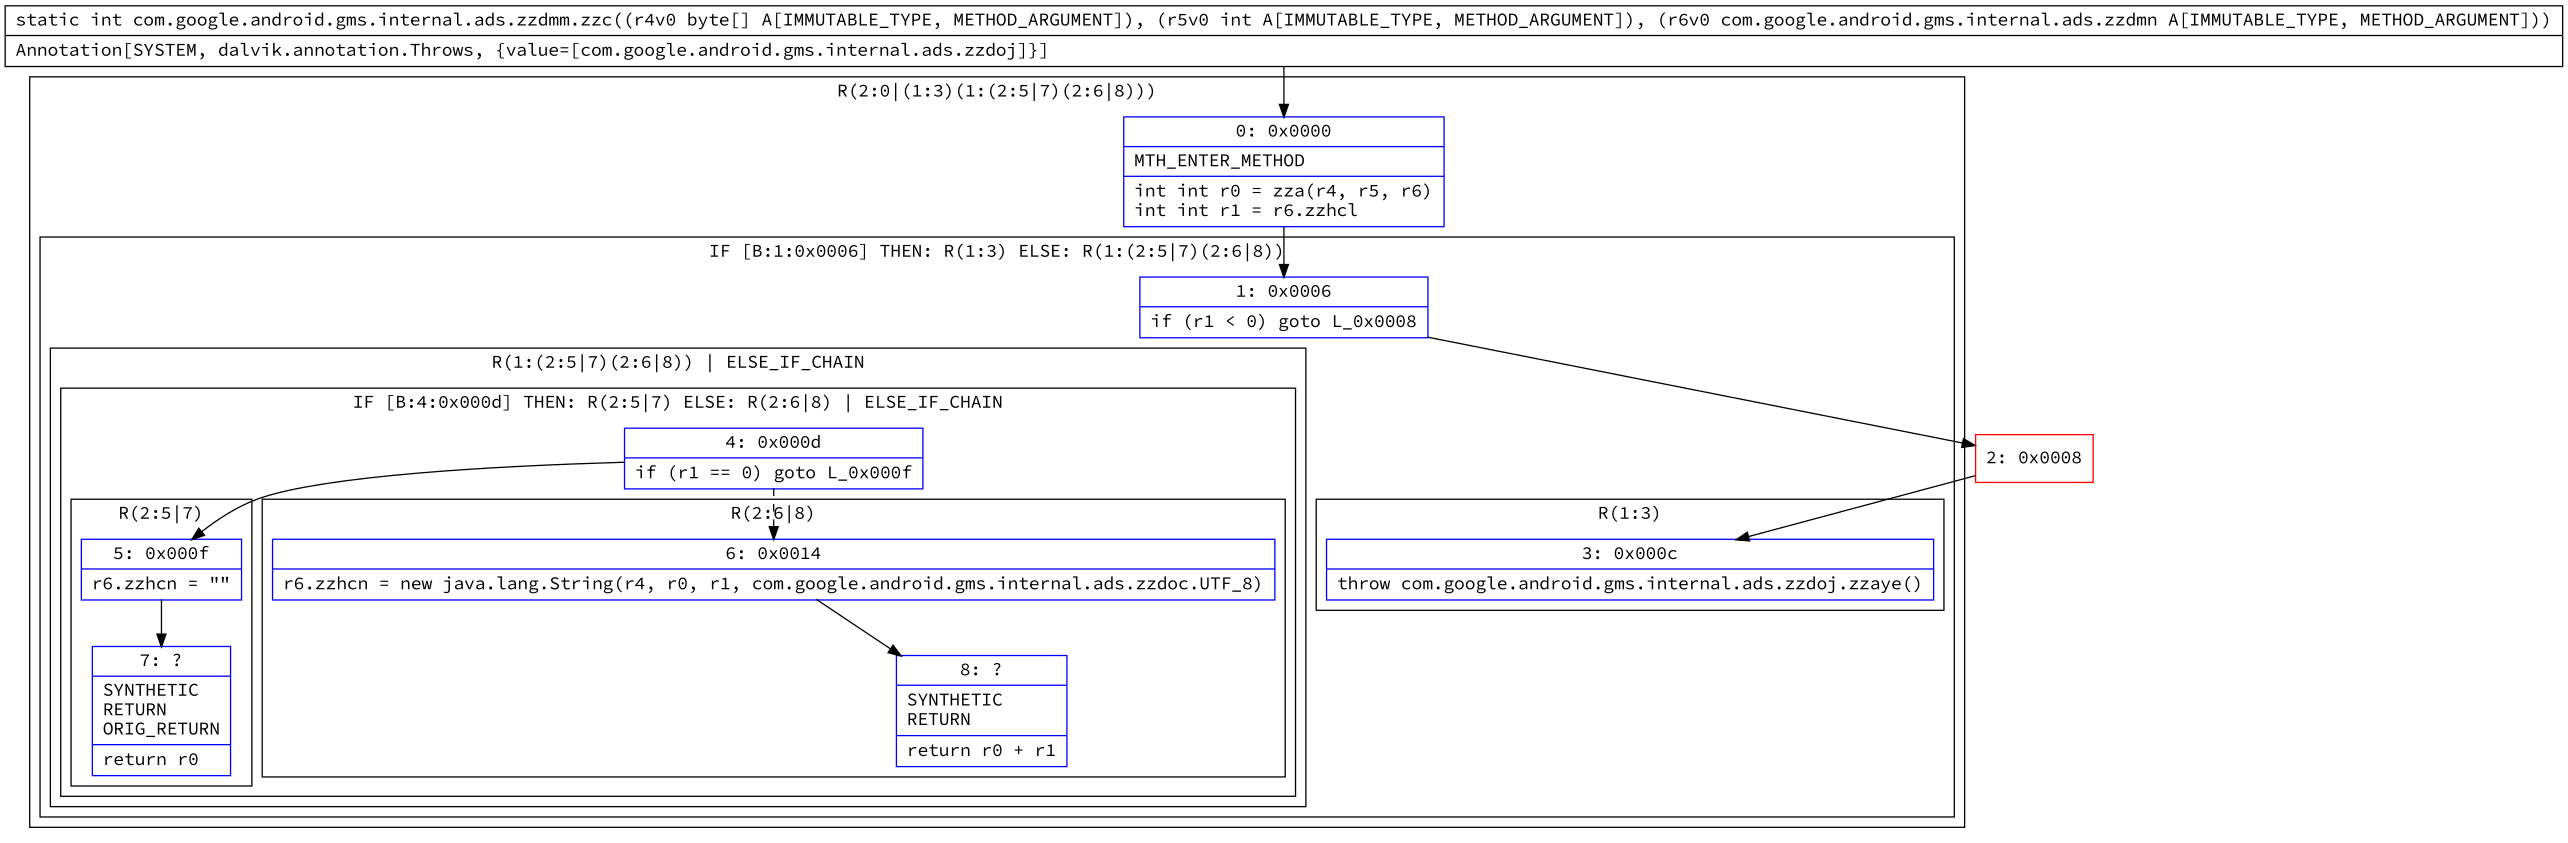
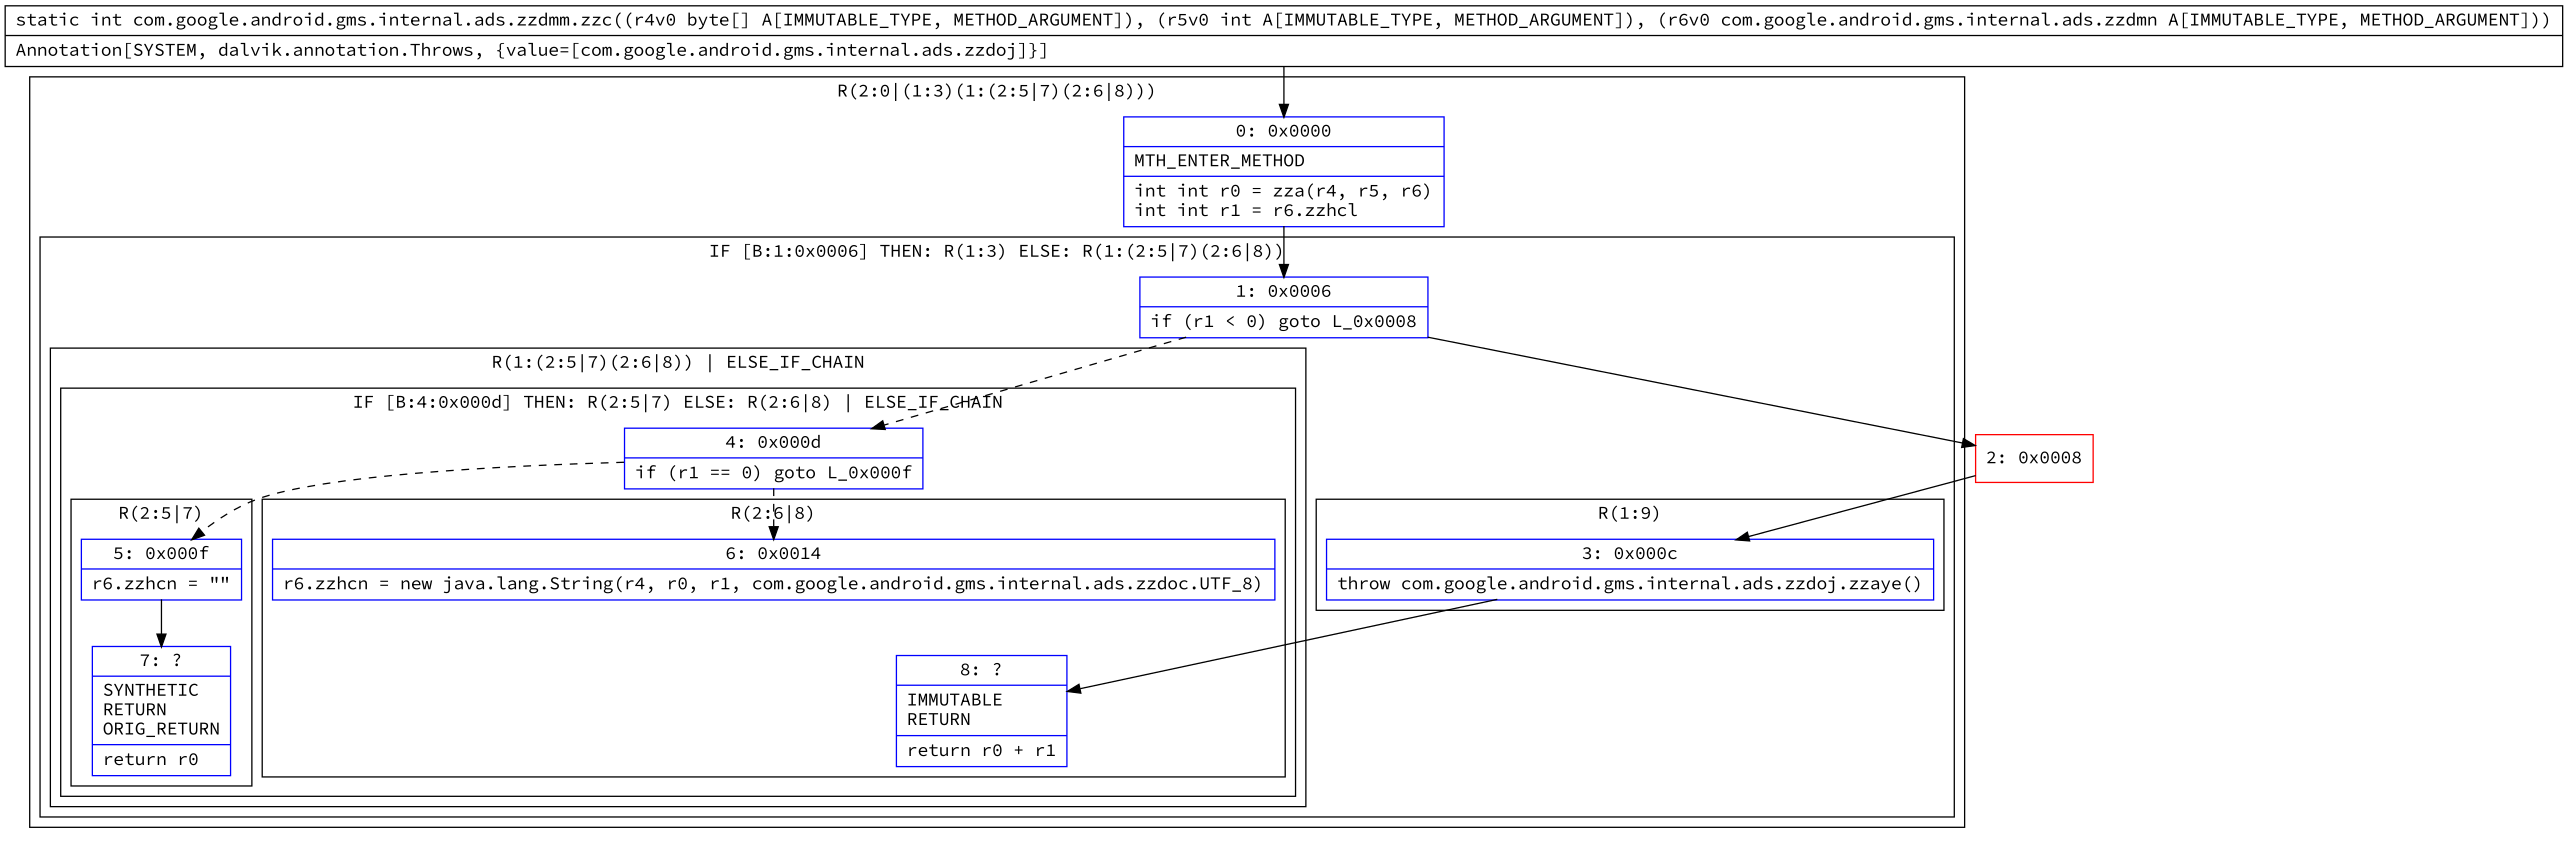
edge "1: 0x0006" -> "4: 0x000d": added
edge "4: 0x000d" -> "5: 0x000f": style solid -> dashed
cluster "R(1:3)": label "R(1:3)" -> "R(1:9)"
edge "6: 0x0014" -> "8: ?": now "3: 0x000c" -> "8: ?"
node "8: ?": text "SYNTHETIC" -> "IMMUTABLE"
